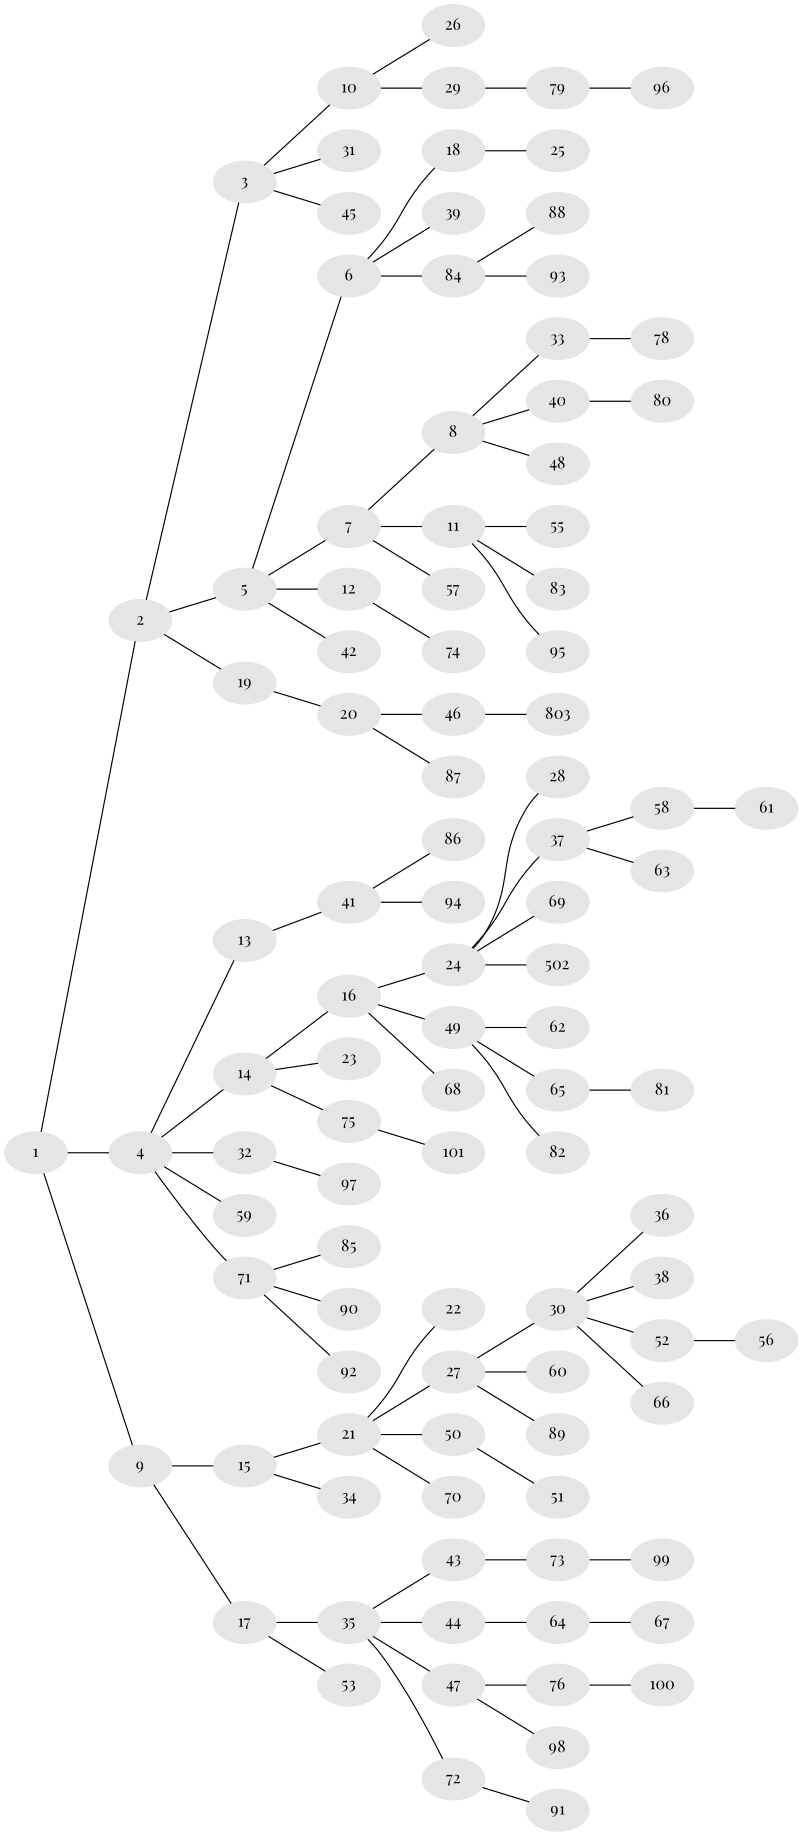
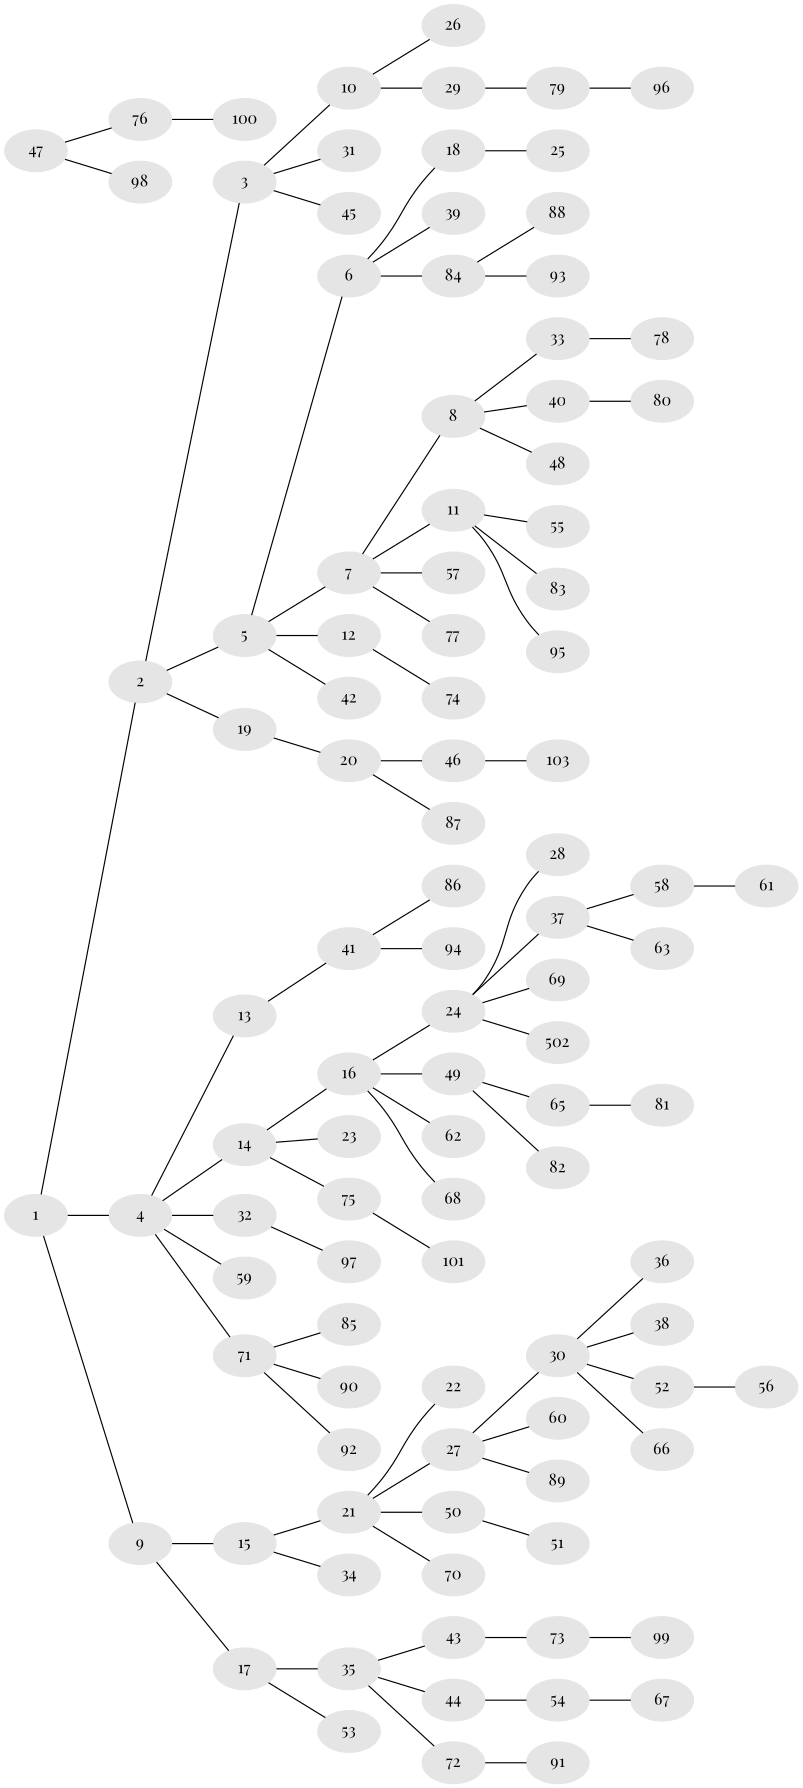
node "77": added
node "803": label "803" -> "103"
edge "49" -- "62": now "16" -- "62"
node "64": label "64" -> "54"
edge "35" -- "47": removed
